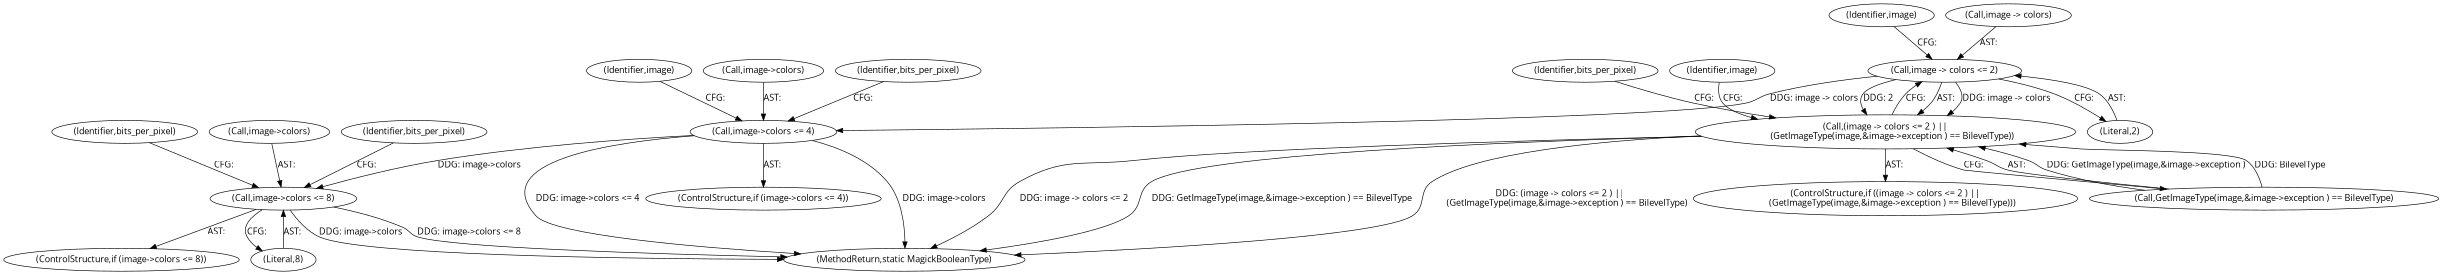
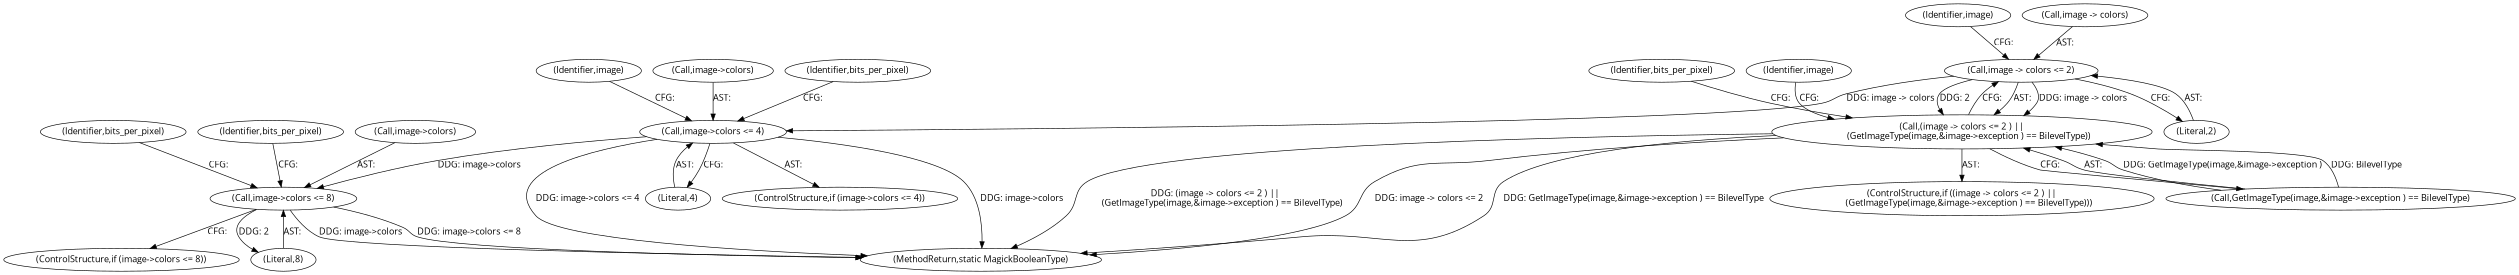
node "(Literal,4)": added
edge "(Call,image->colors <= 8)" -> "(ControlStructure,if (image->colors <= 8))": label "AST: " -> "CFG: "
edge "(Call,image->colors <= 8)" -> "(Literal,8)": label "CFG: " -> "DDG: 2"
